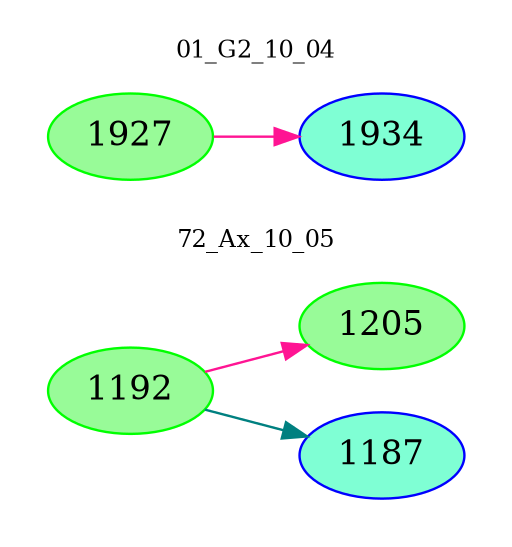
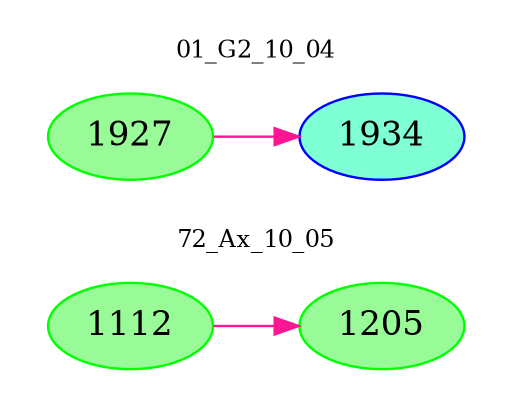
node "1192": label "1192" -> "1112"
node "1187": removed
